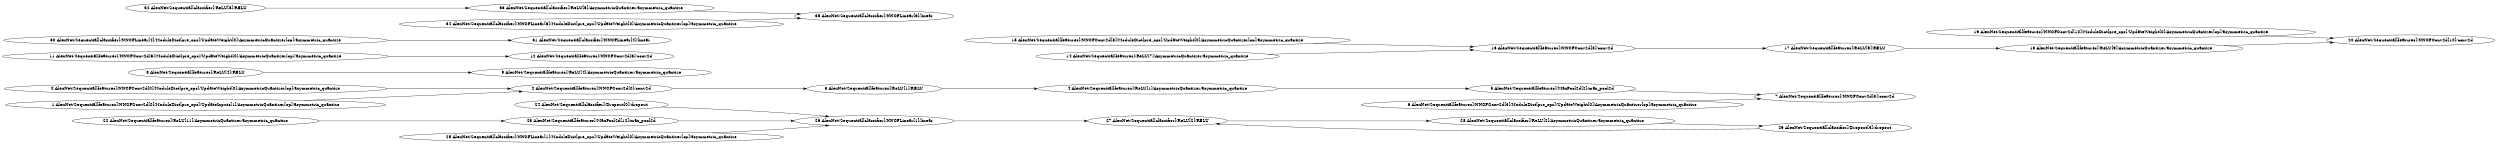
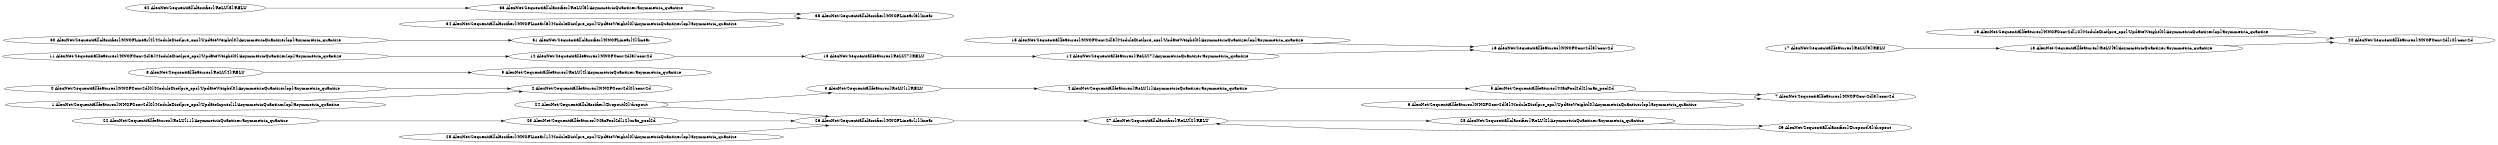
edge "16 AlexNet/Sequential[features]/NNCFConv2d[8]/conv2d" -> "17 AlexNet/Sequential[features]/ReLU[9]/RELU": removed
node "13 AlexNet/Sequential[features]/ReLU[7]/RELU": added
edge "2 AlexNet/Sequential[features]/NNCFConv2d[0]/conv2d" -> "3 AlexNet/Sequential[features]/ReLU[1]/RELU": now "24 AlexNet/Sequential[classifier]/Dropout[0]/dropout" -> "3 AlexNet/Sequential[features]/ReLU[1]/RELU"
